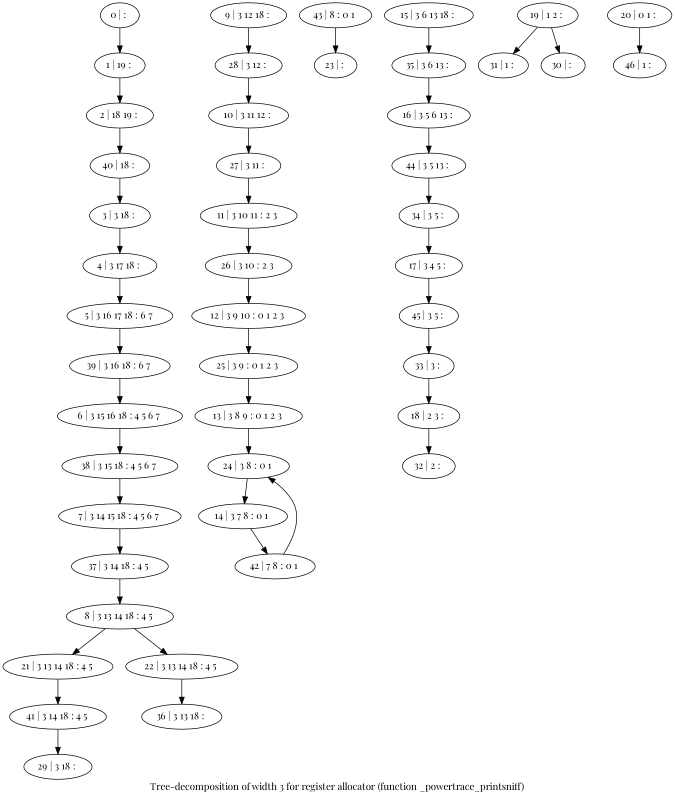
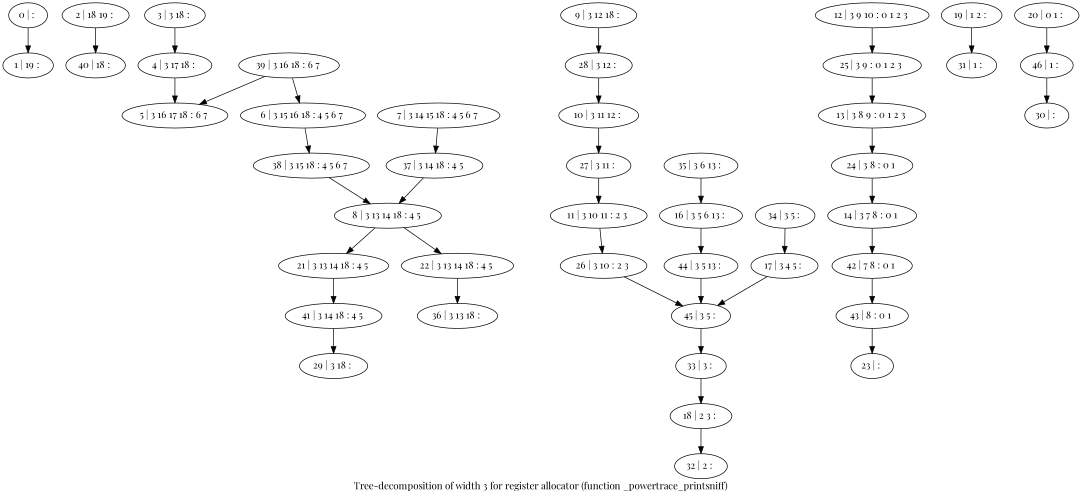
node "15 | 3 6 13 18 :": removed
edge "19 | 1 2 :" -> "30 | :": now "46 | 1 :" -> "30 | :"
edge "1 | 19 :" -> "2 | 18 19 :": removed
edge "40 | 18 :" -> "3 | 3 18 :": removed
edge "44 | 3 5 13 :" -> "34 | 3 5 :": now "44 | 3 5 13 :" -> "45 | 3 5 :"
edge "26 | 3 10 : 2 3" -> "12 | 3 9 10 : 0 1 2 3": now "26 | 3 10 : 2 3" -> "45 | 3 5 :"
edge "5 | 3 16 17 18 : 6 7" -> "39 | 3 16 18 : 6 7": reversed
edge "38 | 3 15 18 : 4 5 6 7" -> "7 | 3 14 15 18 : 4 5 6 7": now "38 | 3 15 18 : 4 5 6 7" -> "8 | 3 13 14 18 : 4 5"
edge "42 | 7 8 : 0 1" -> "24 | 3 8 : 0 1": now "42 | 7 8 : 0 1" -> "43 | 8 : 0 1"
